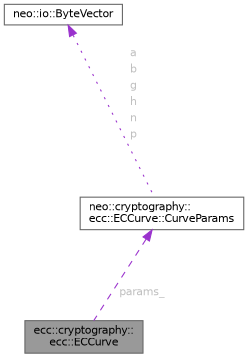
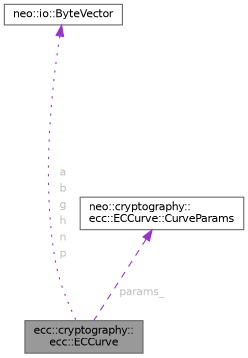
edge "neo::cryptography:: ecc::ECCurve::CurveParams" -> "neo::io::ByteVector": now "ecc::cryptography:: ecc::ECCurve" -> "neo::io::ByteVector"
